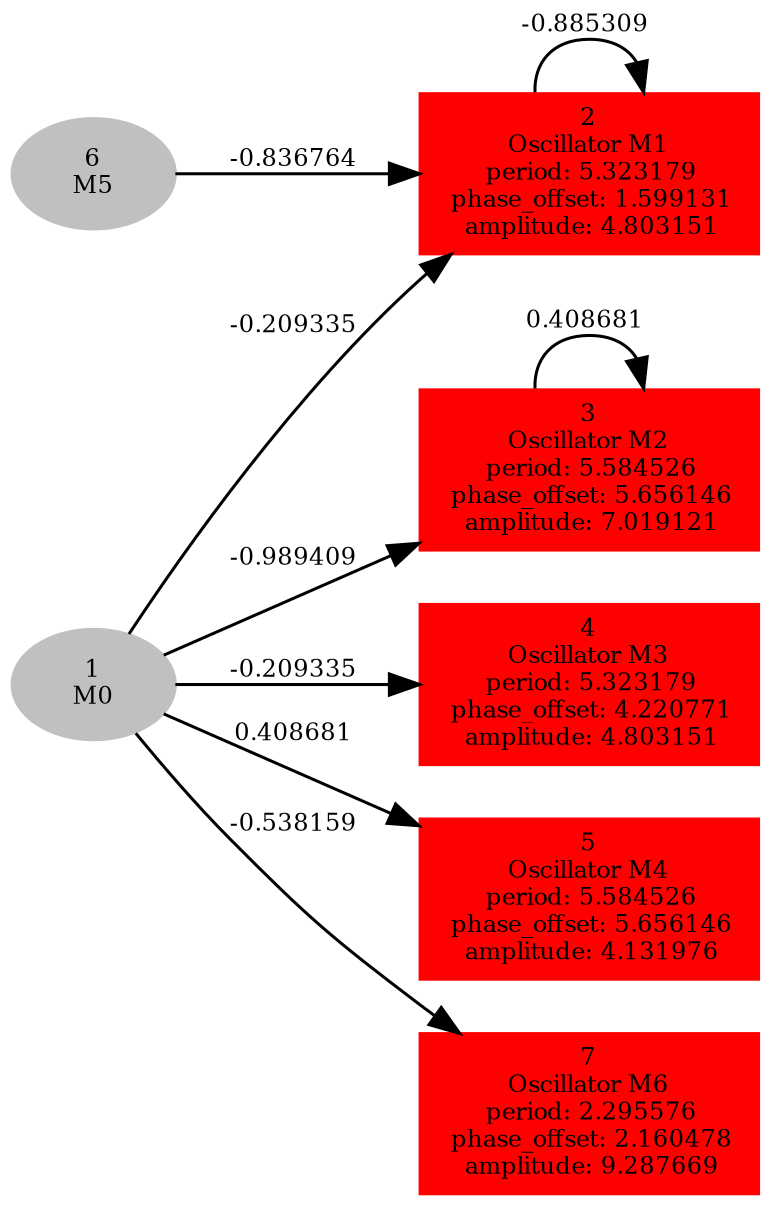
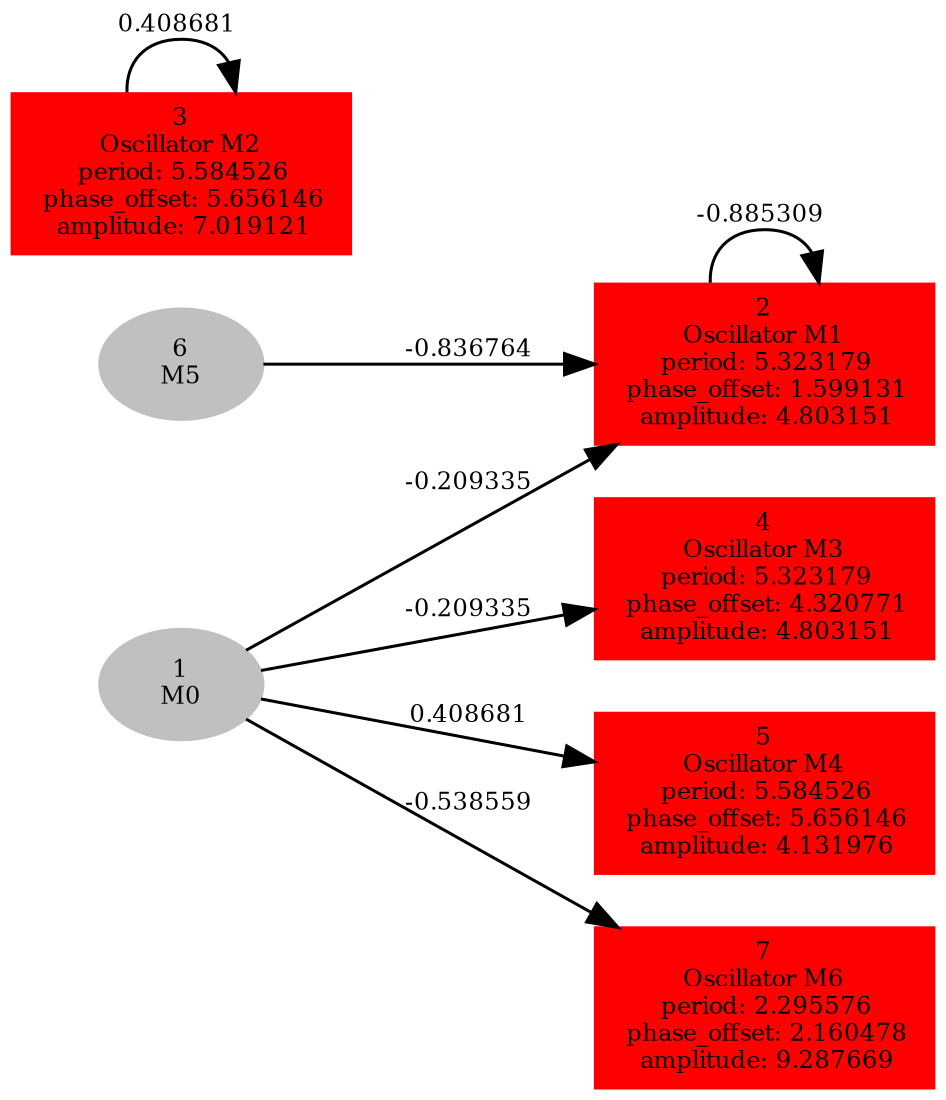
edge "1" -> "3": removed, label "-0.989409"
node "4": text "phase_offset: 4.220771" -> "phase_offset: 4.320771"
edge "1" -> "7": label "-0.538159 " -> "-0.538559 "
